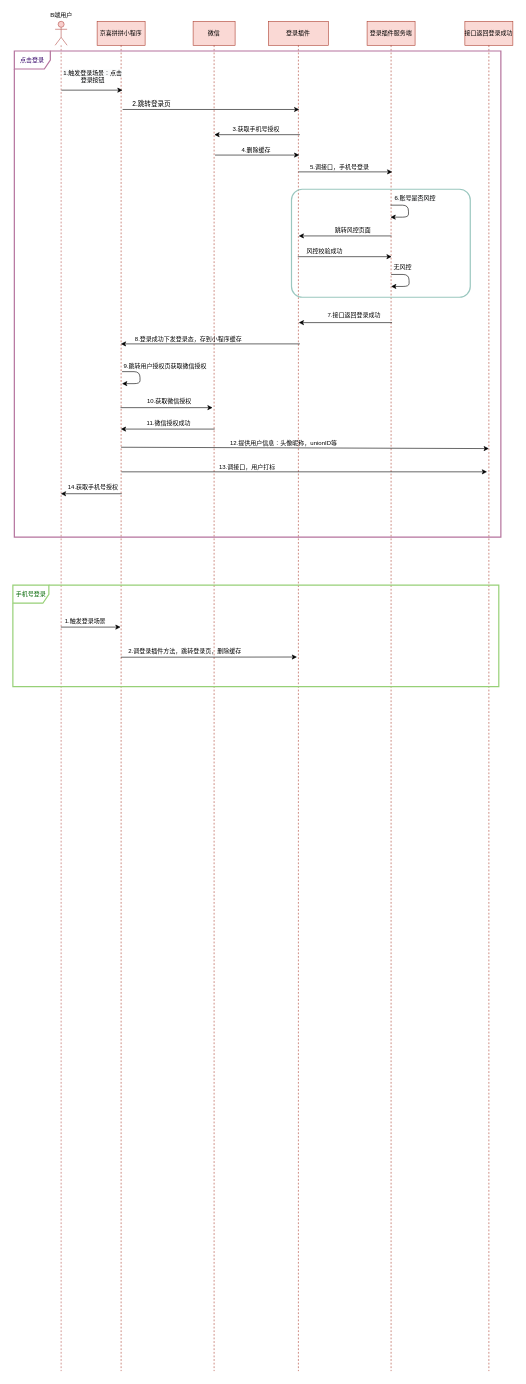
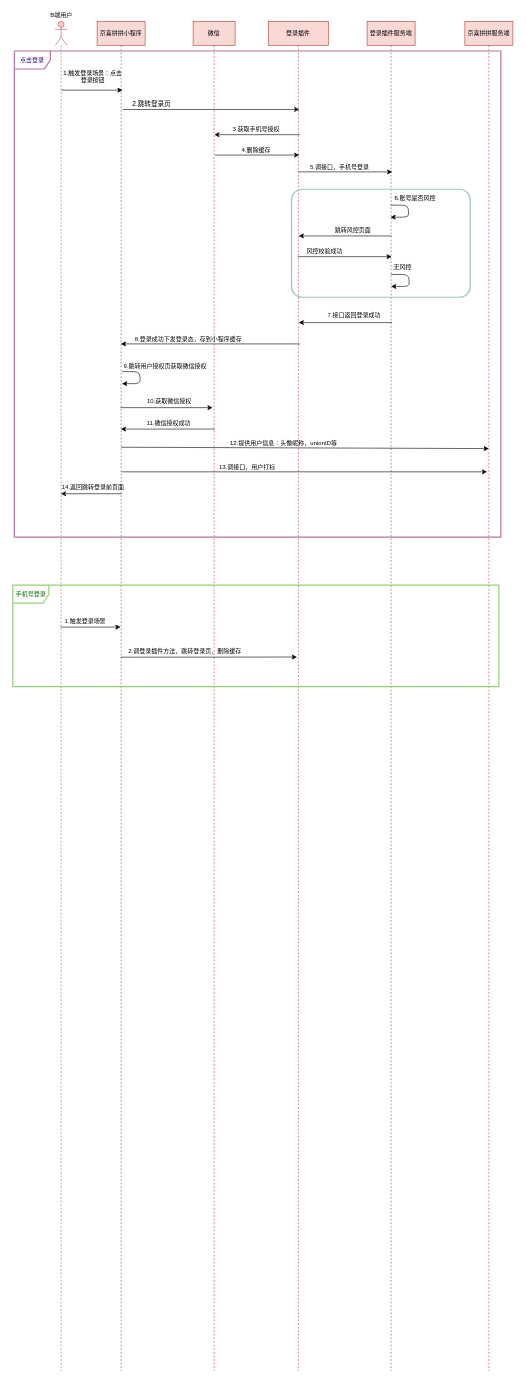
node "接口返回登录成功": label "接口返回登录成功" -> "京喜拼拼服务端"
node "14.获取手机号授权": label "14.获取手机号授权" -> "14.返回跳转登录前页面"
